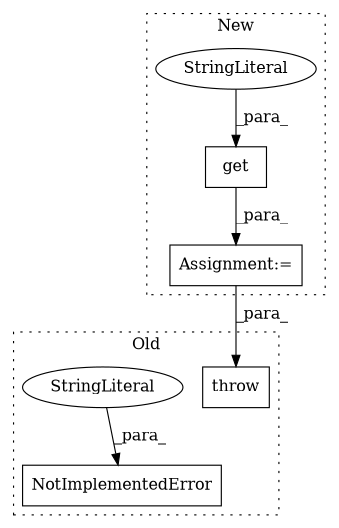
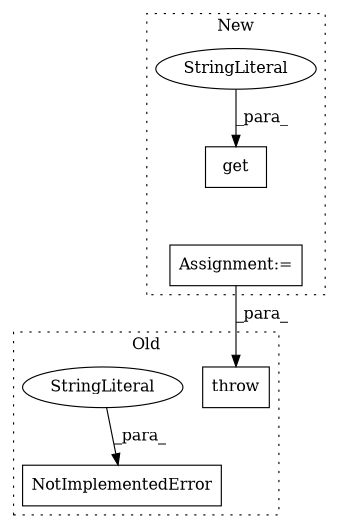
edge "get" -> "Assignment:=": removed, label "_para_"
